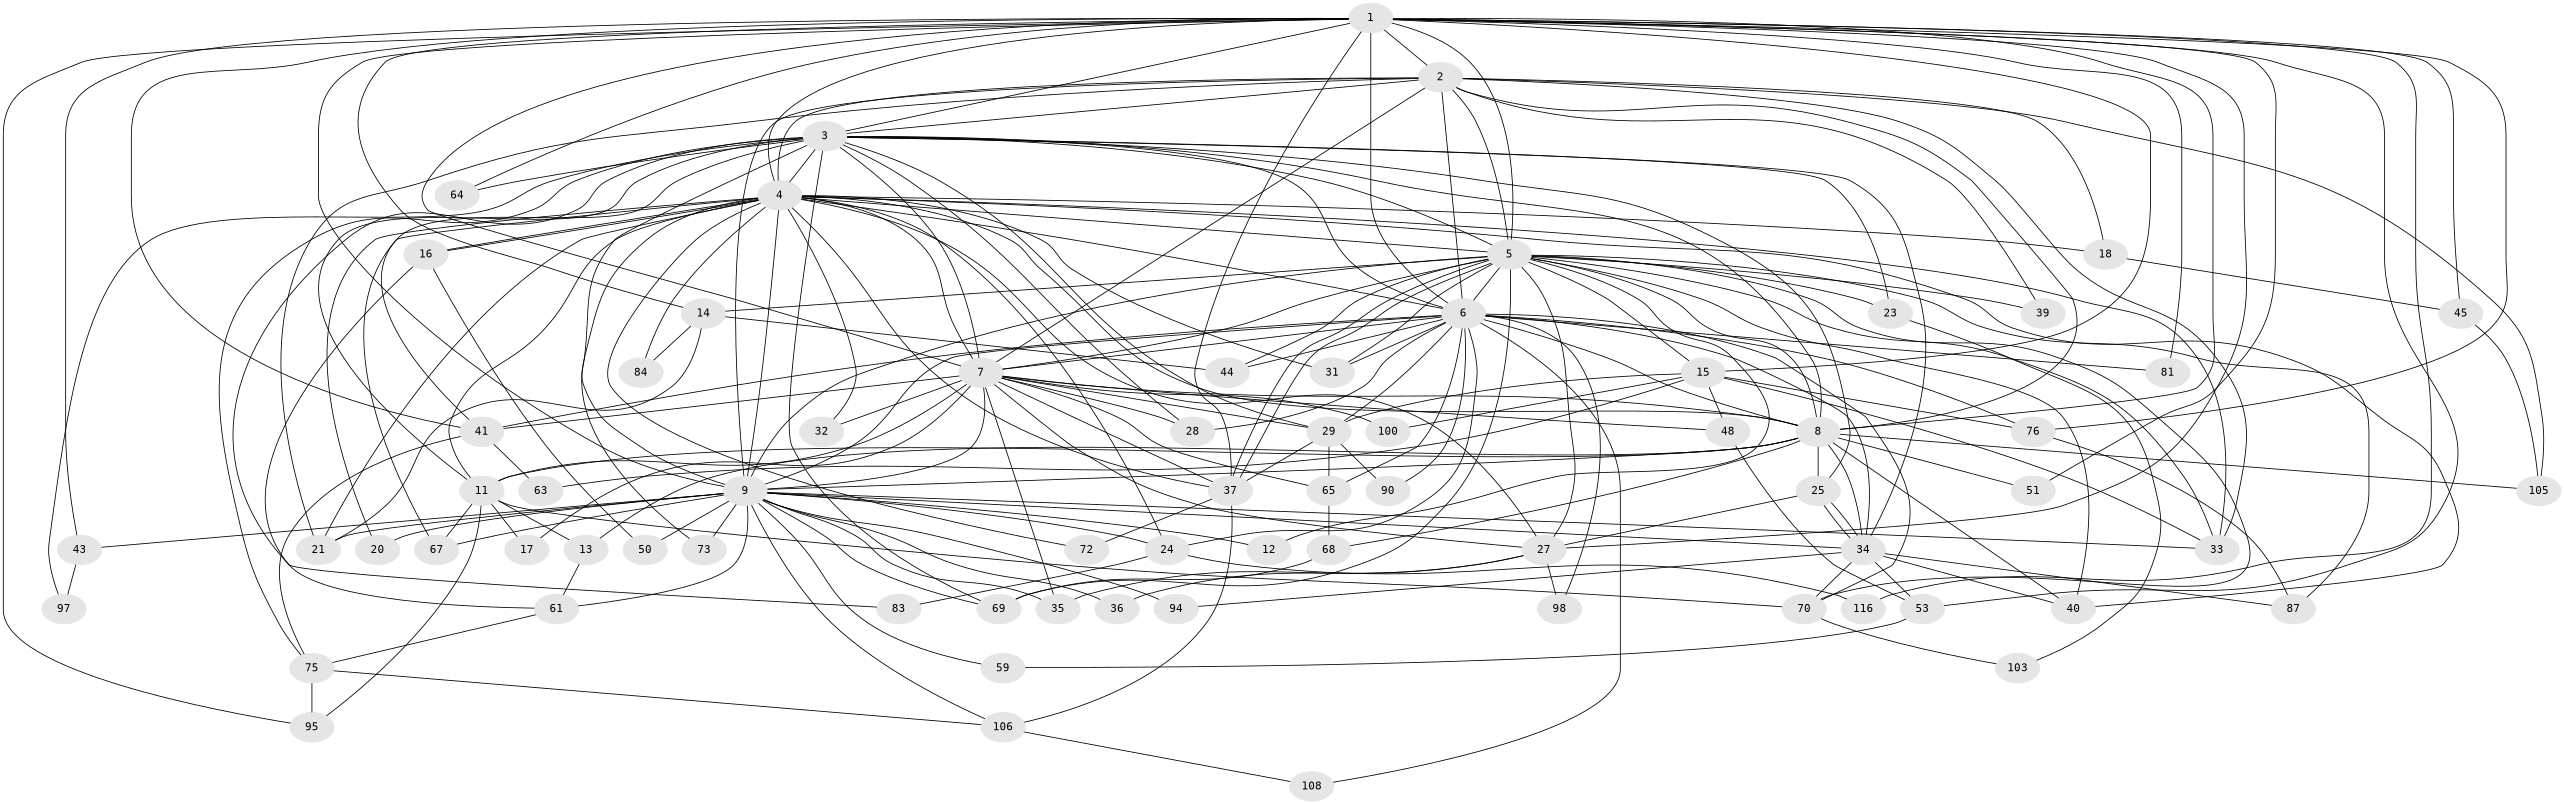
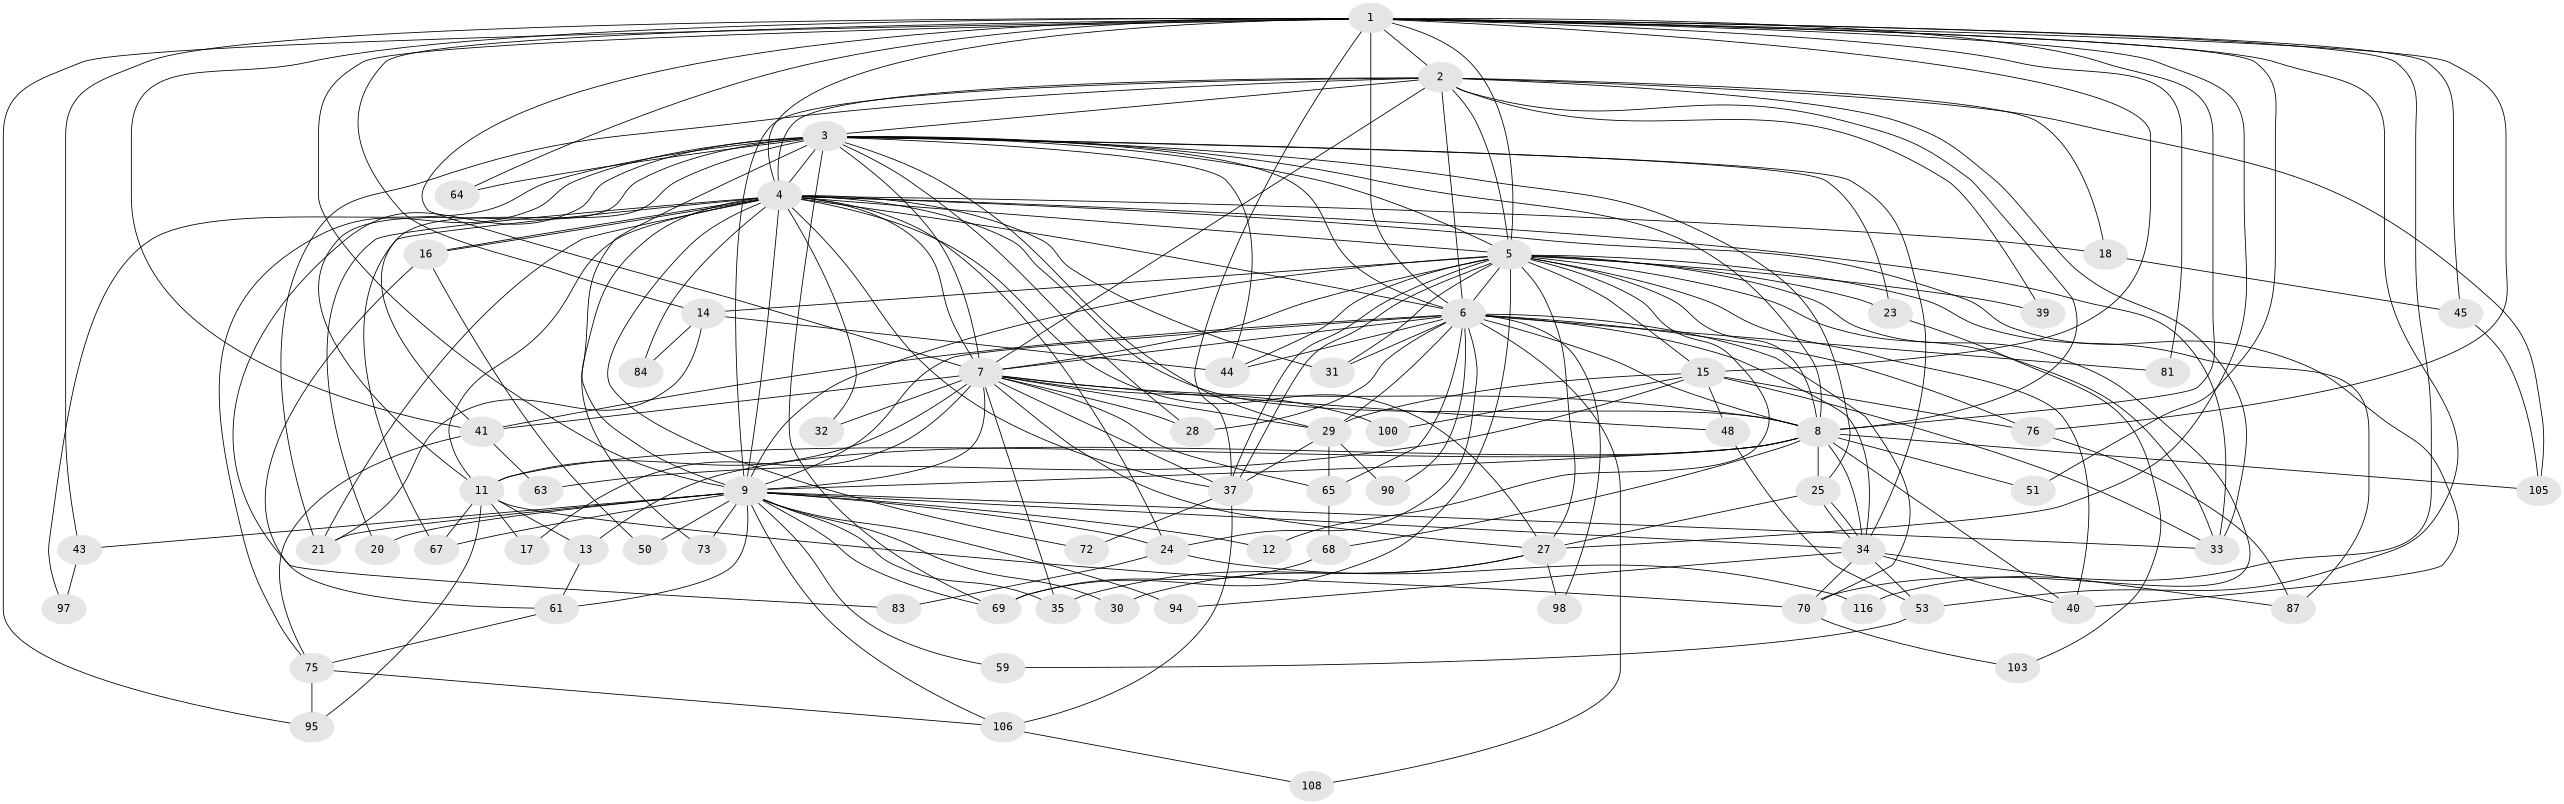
edge "1" -- "3": now "44" -- "3"
node "36": label "36" -> "30"
